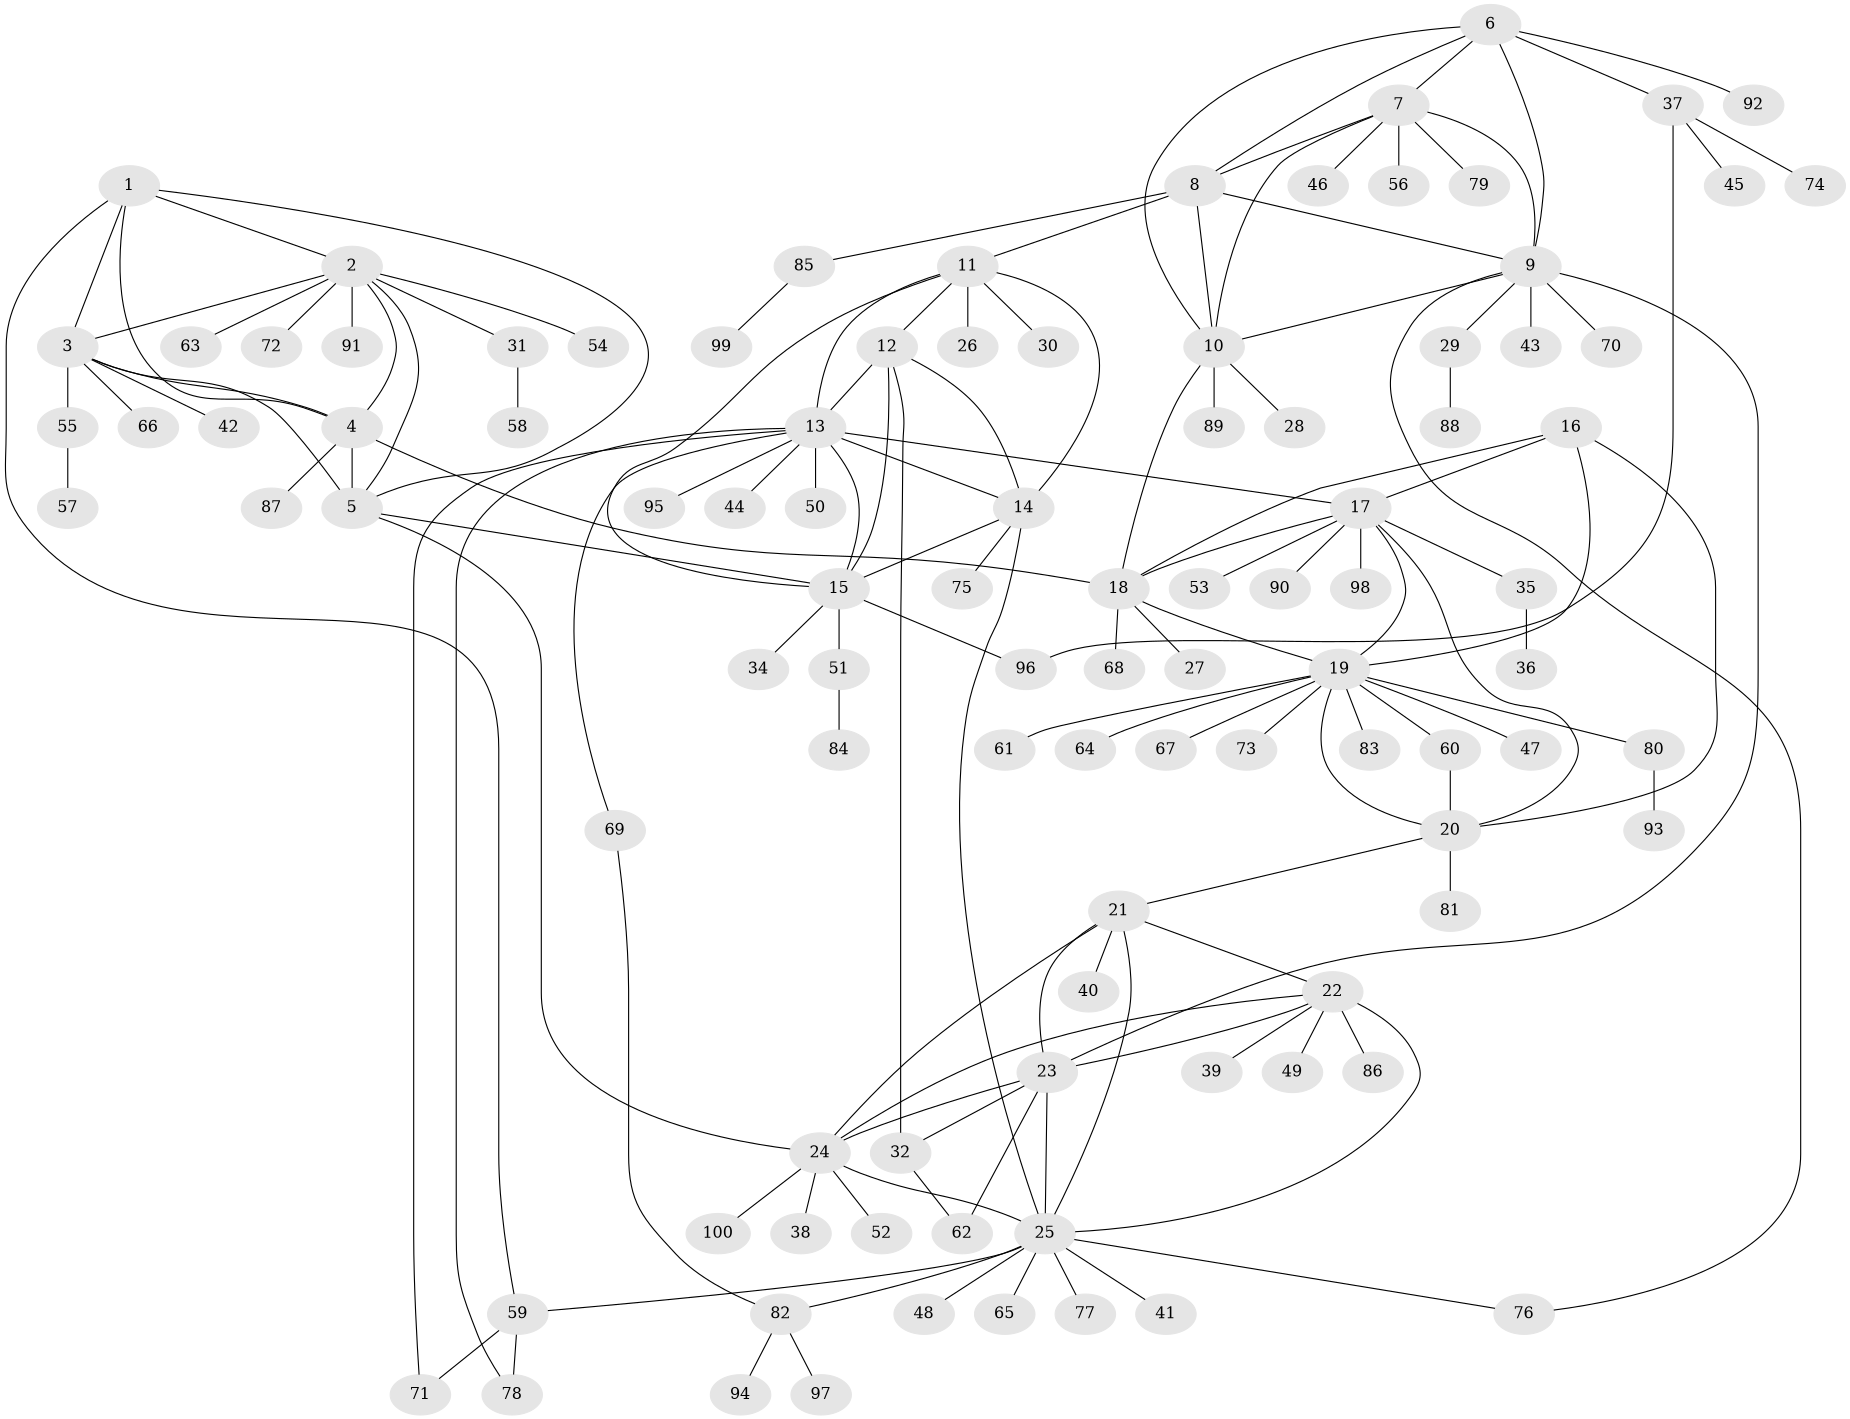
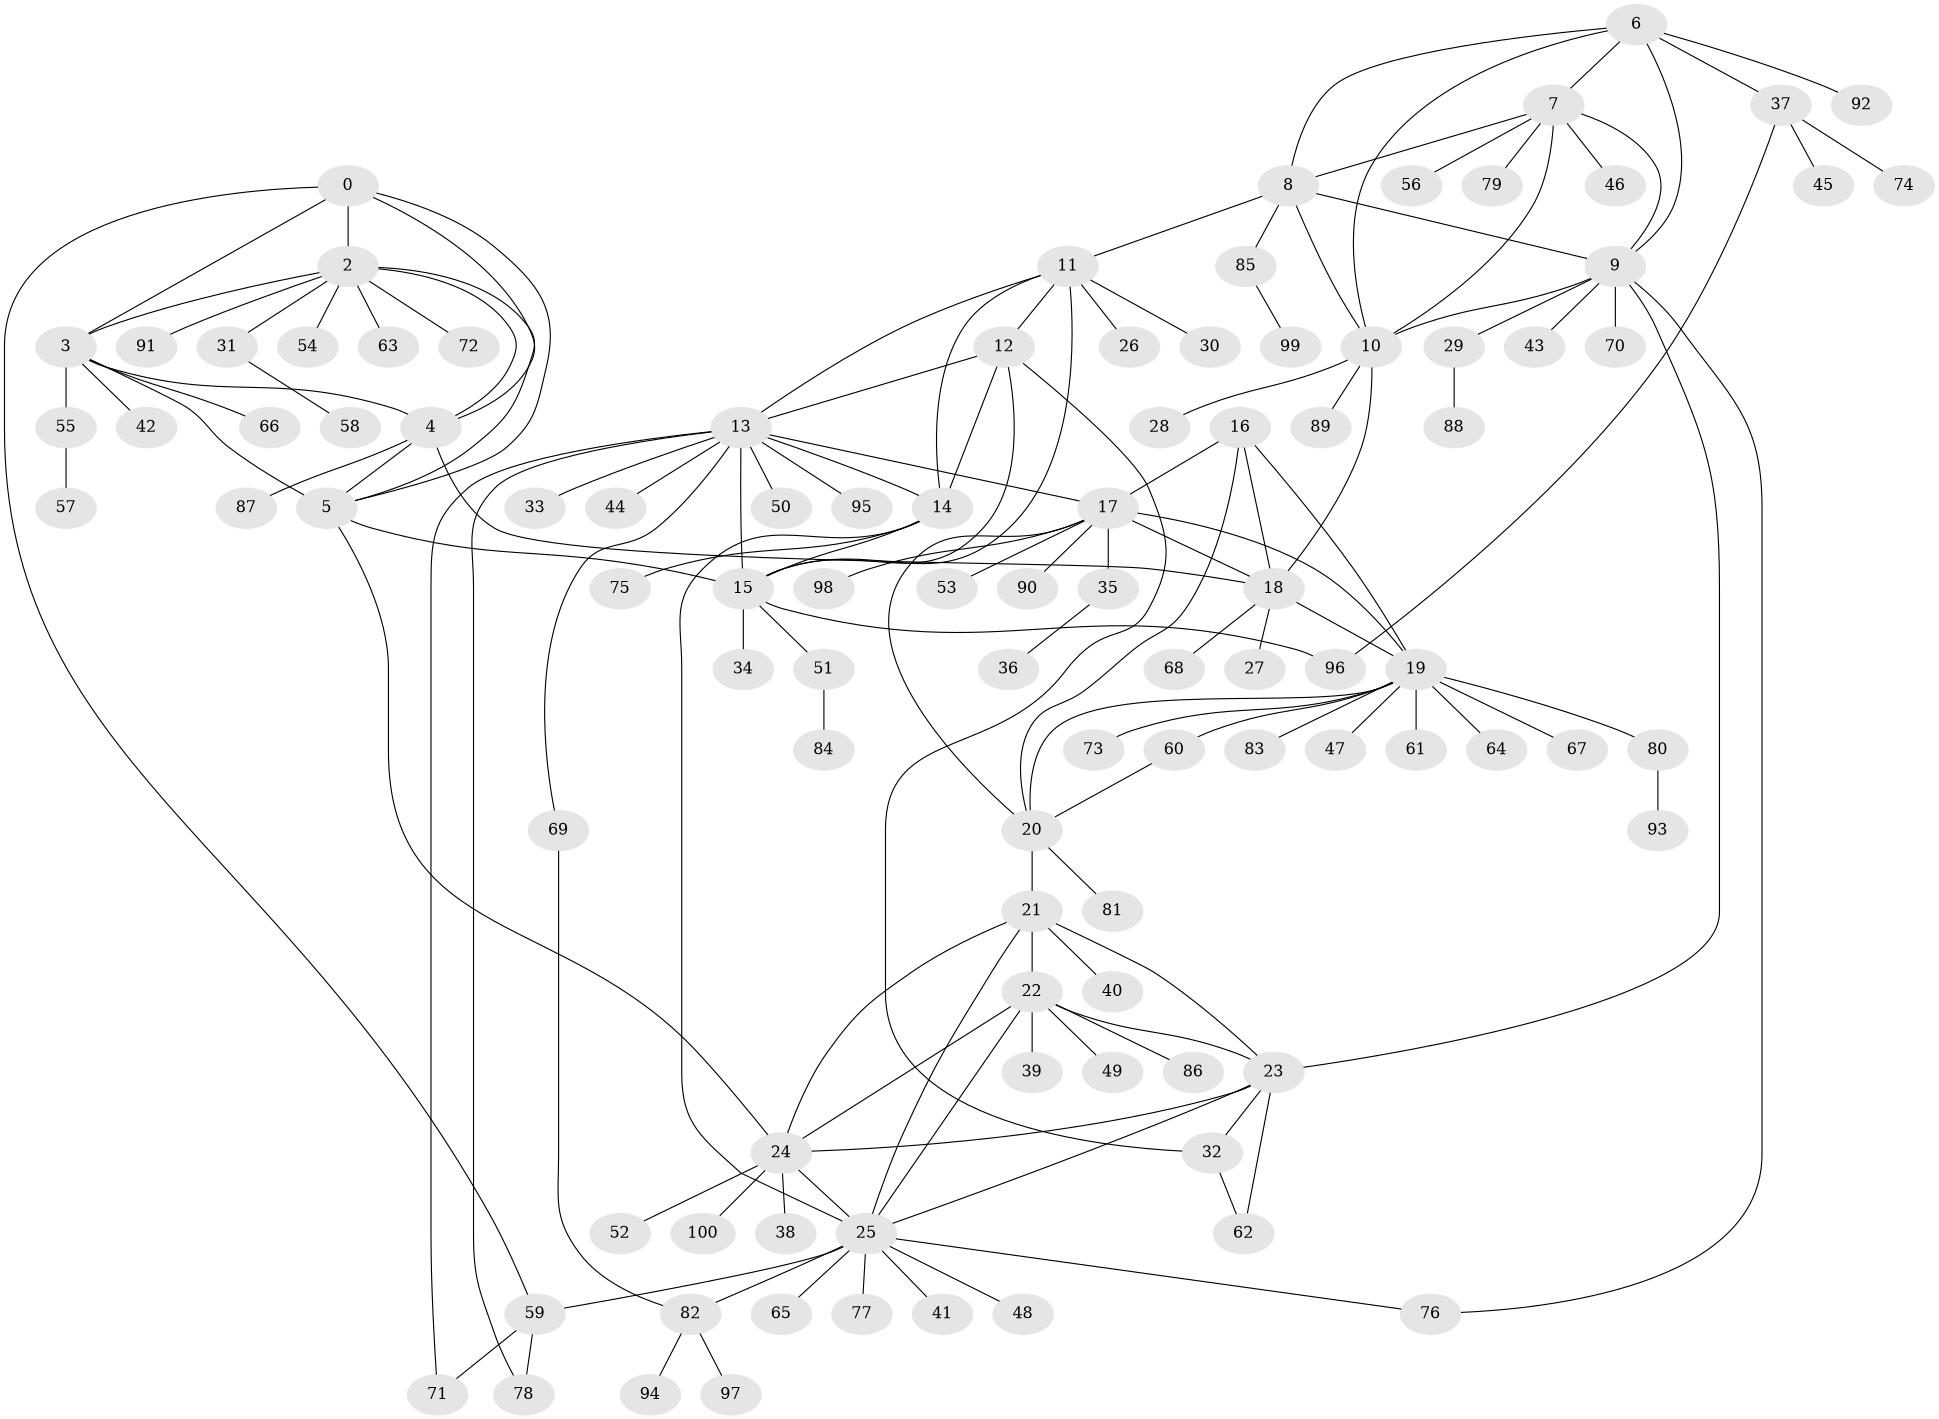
node "1": label "1" -> "0"
node "33": added
